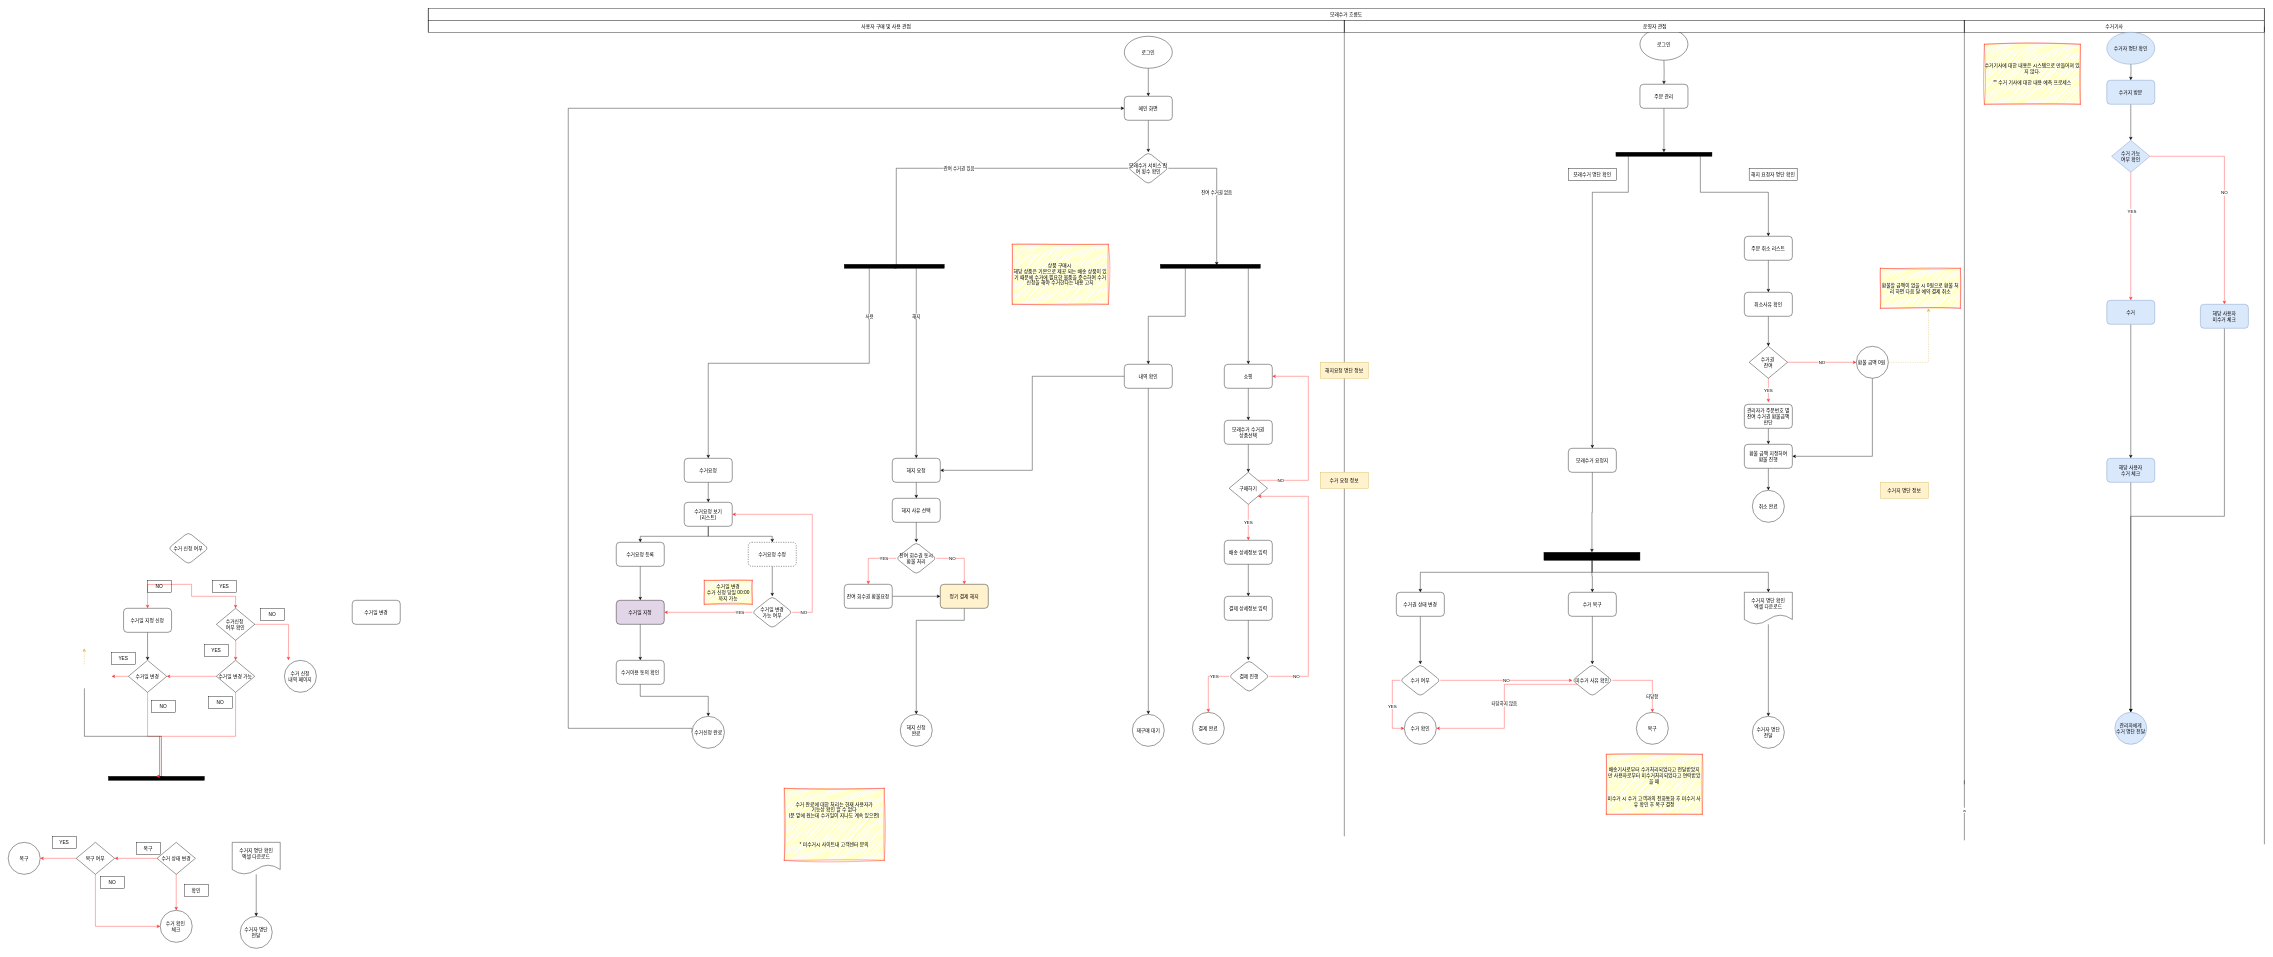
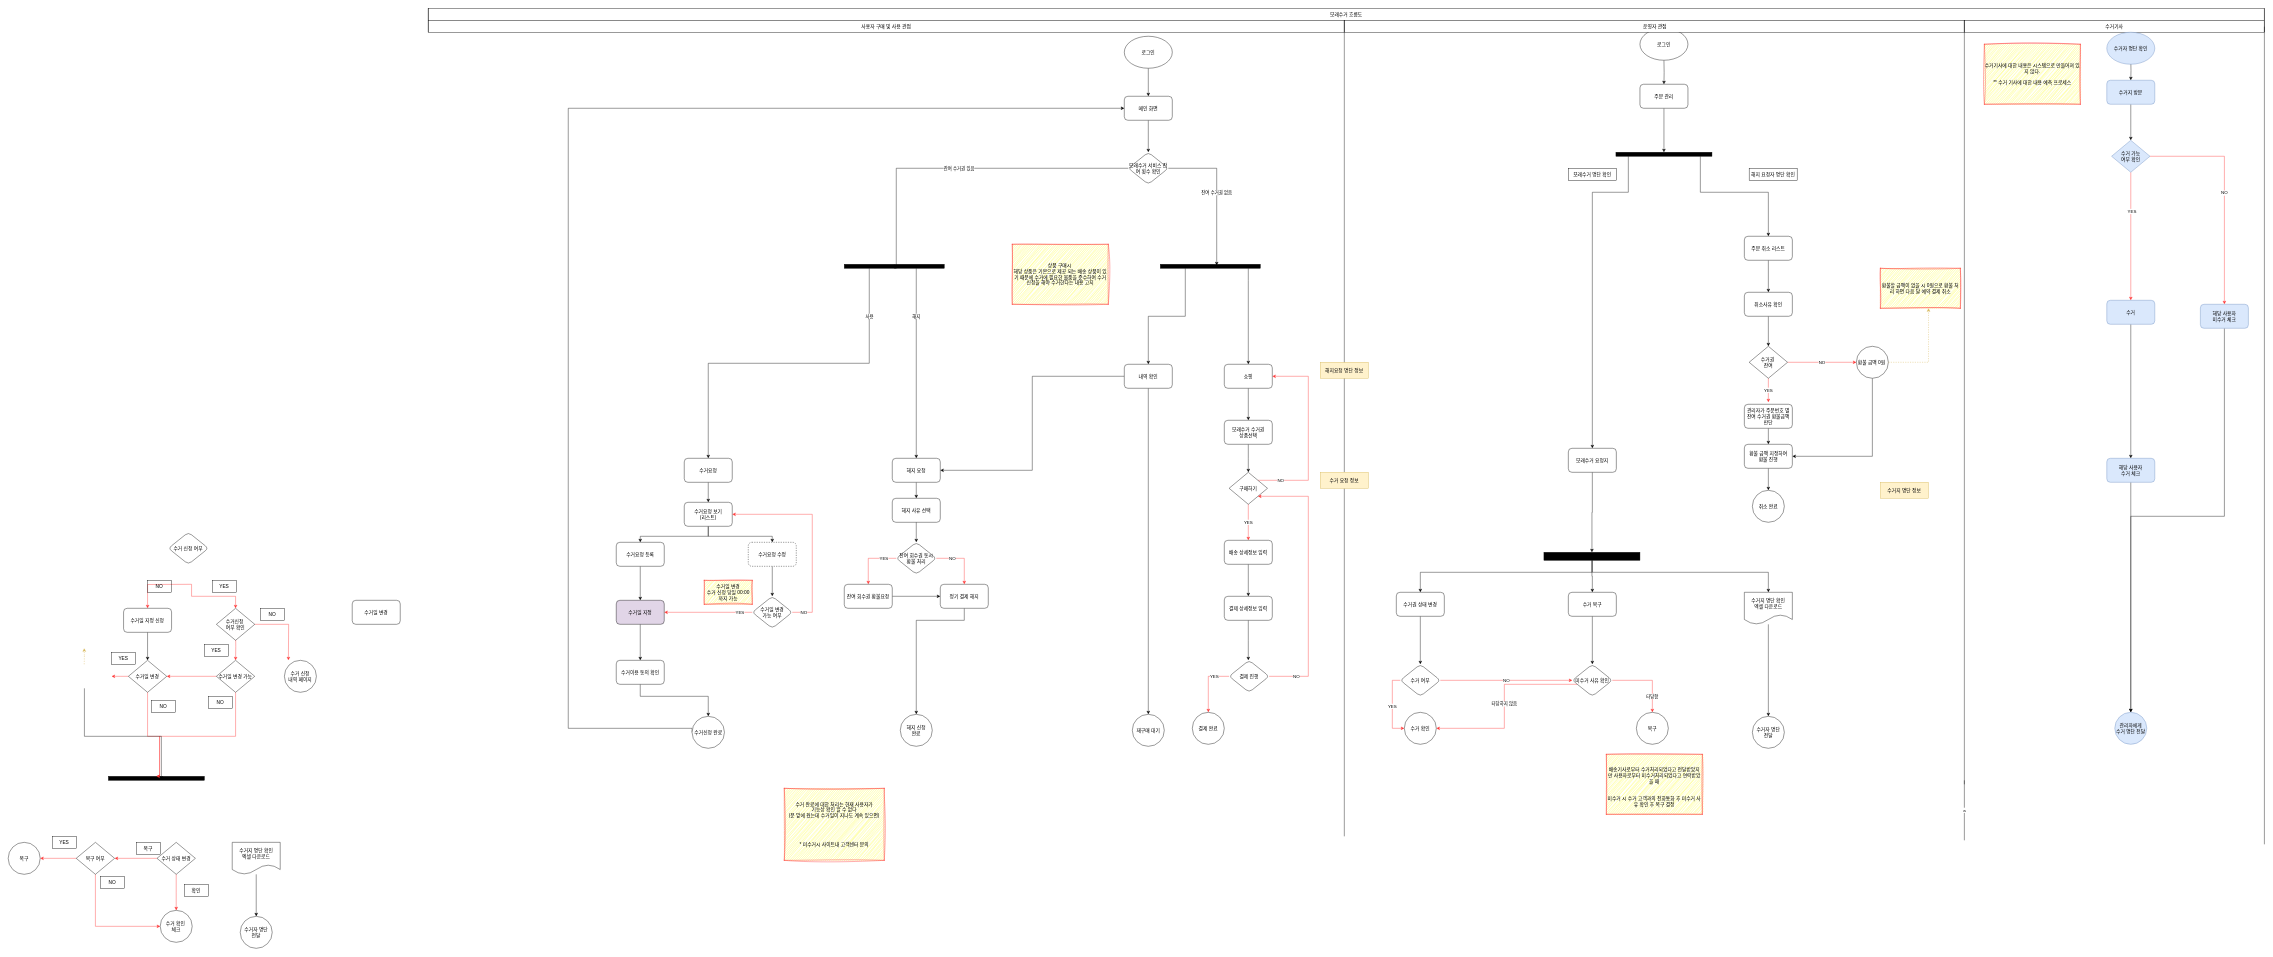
node "정기 결제 해지": fillcolor #fff2cc -> #ffffff
